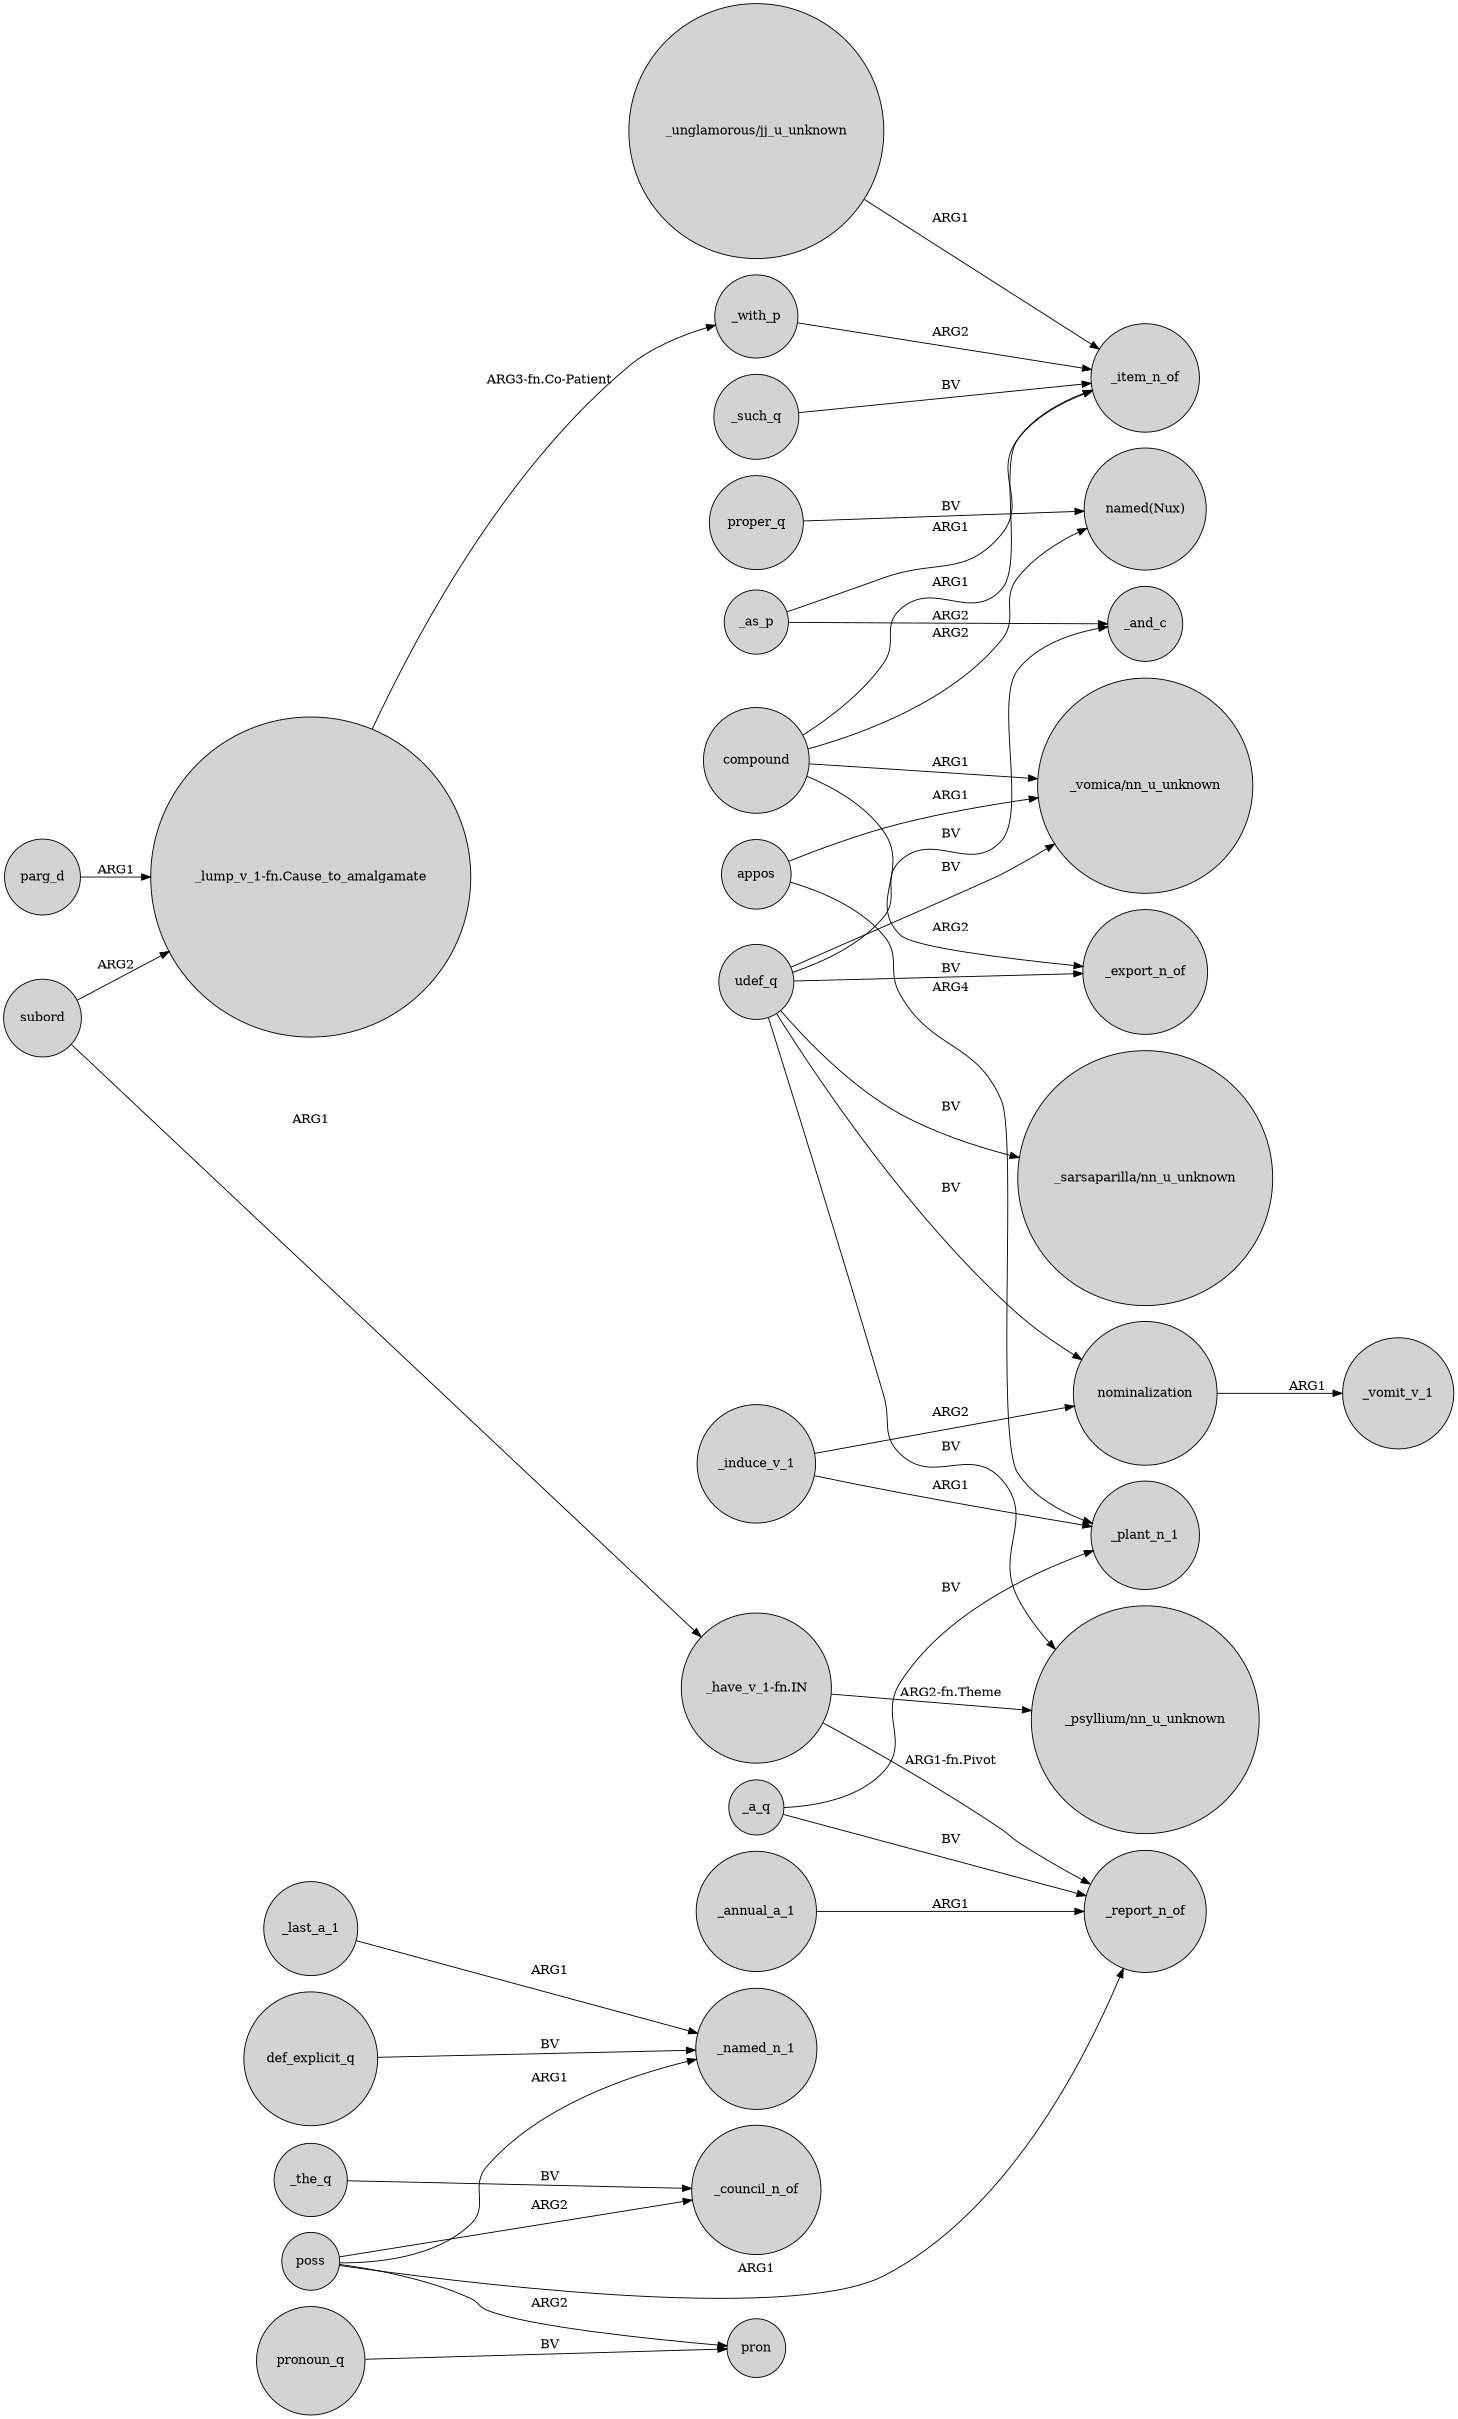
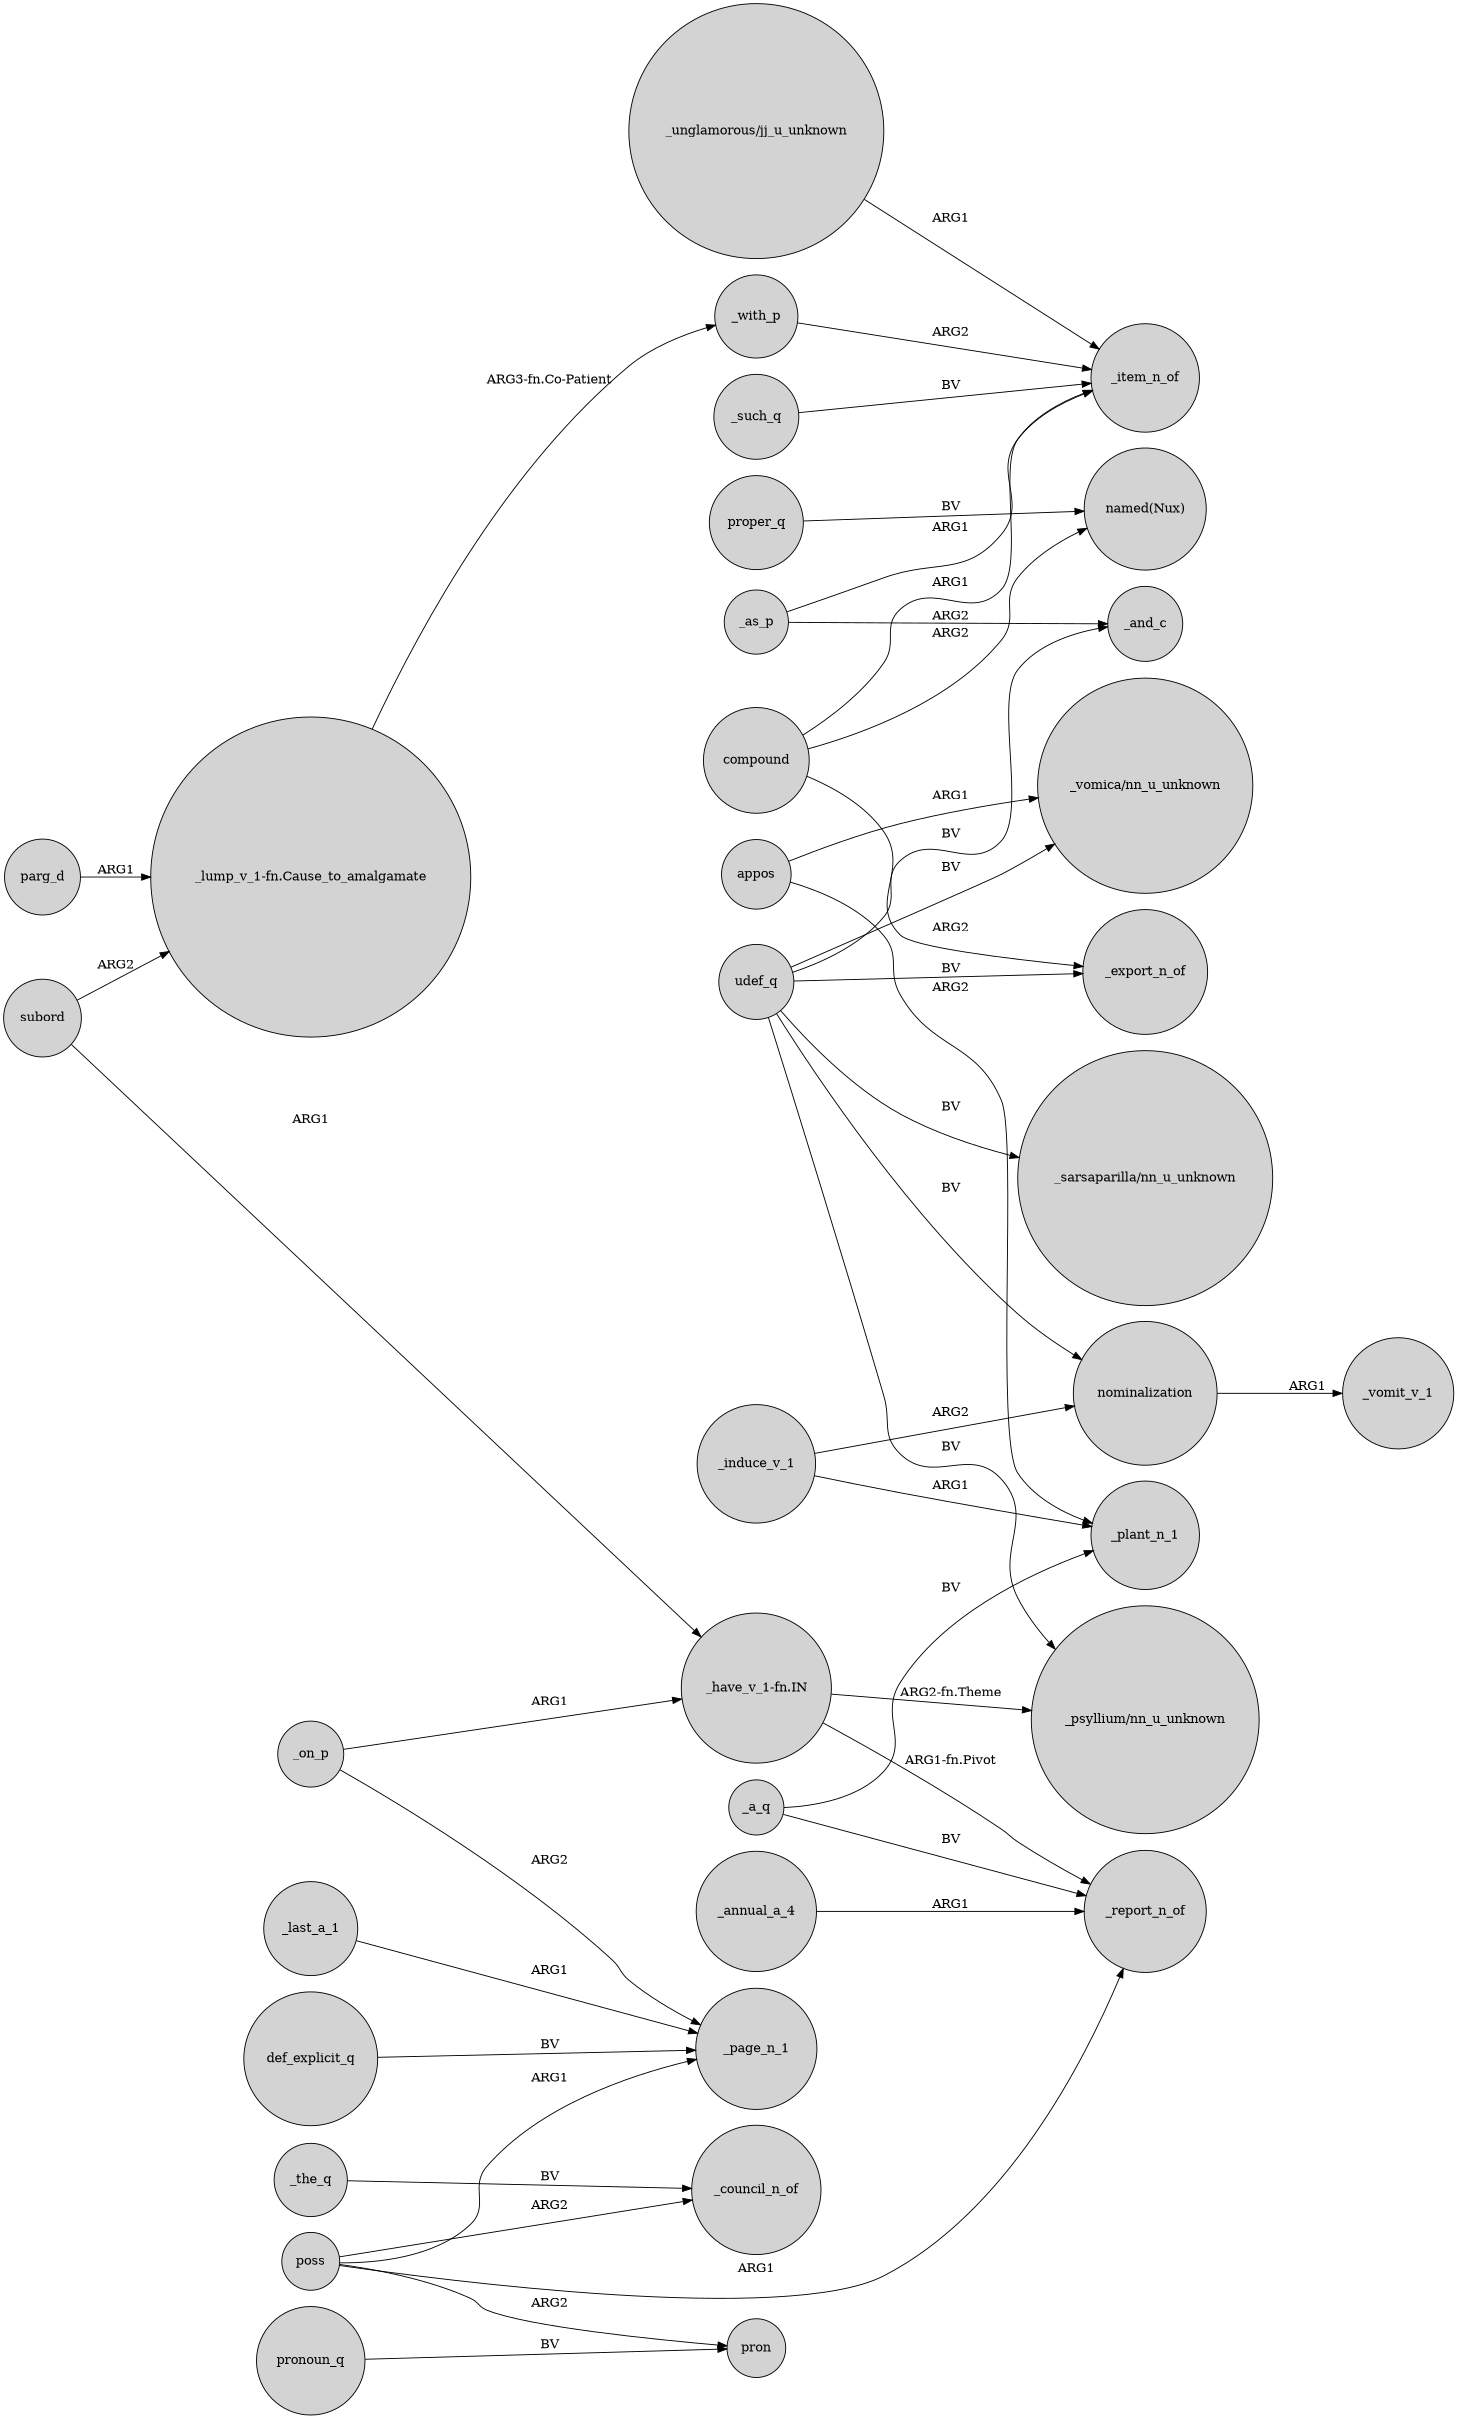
edge "compound" -> "_vomica/nn_u_unknown": removed, label "ARG1"
edge "appos" -> "_plant_n_1": label "ARG4" -> "ARG2"
node "_on_p": added
node "_annual_a_1": label "_annual_a_1" -> "_annual_a_4"
node "_named_n_1": label "_named_n_1" -> "_page_n_1"
